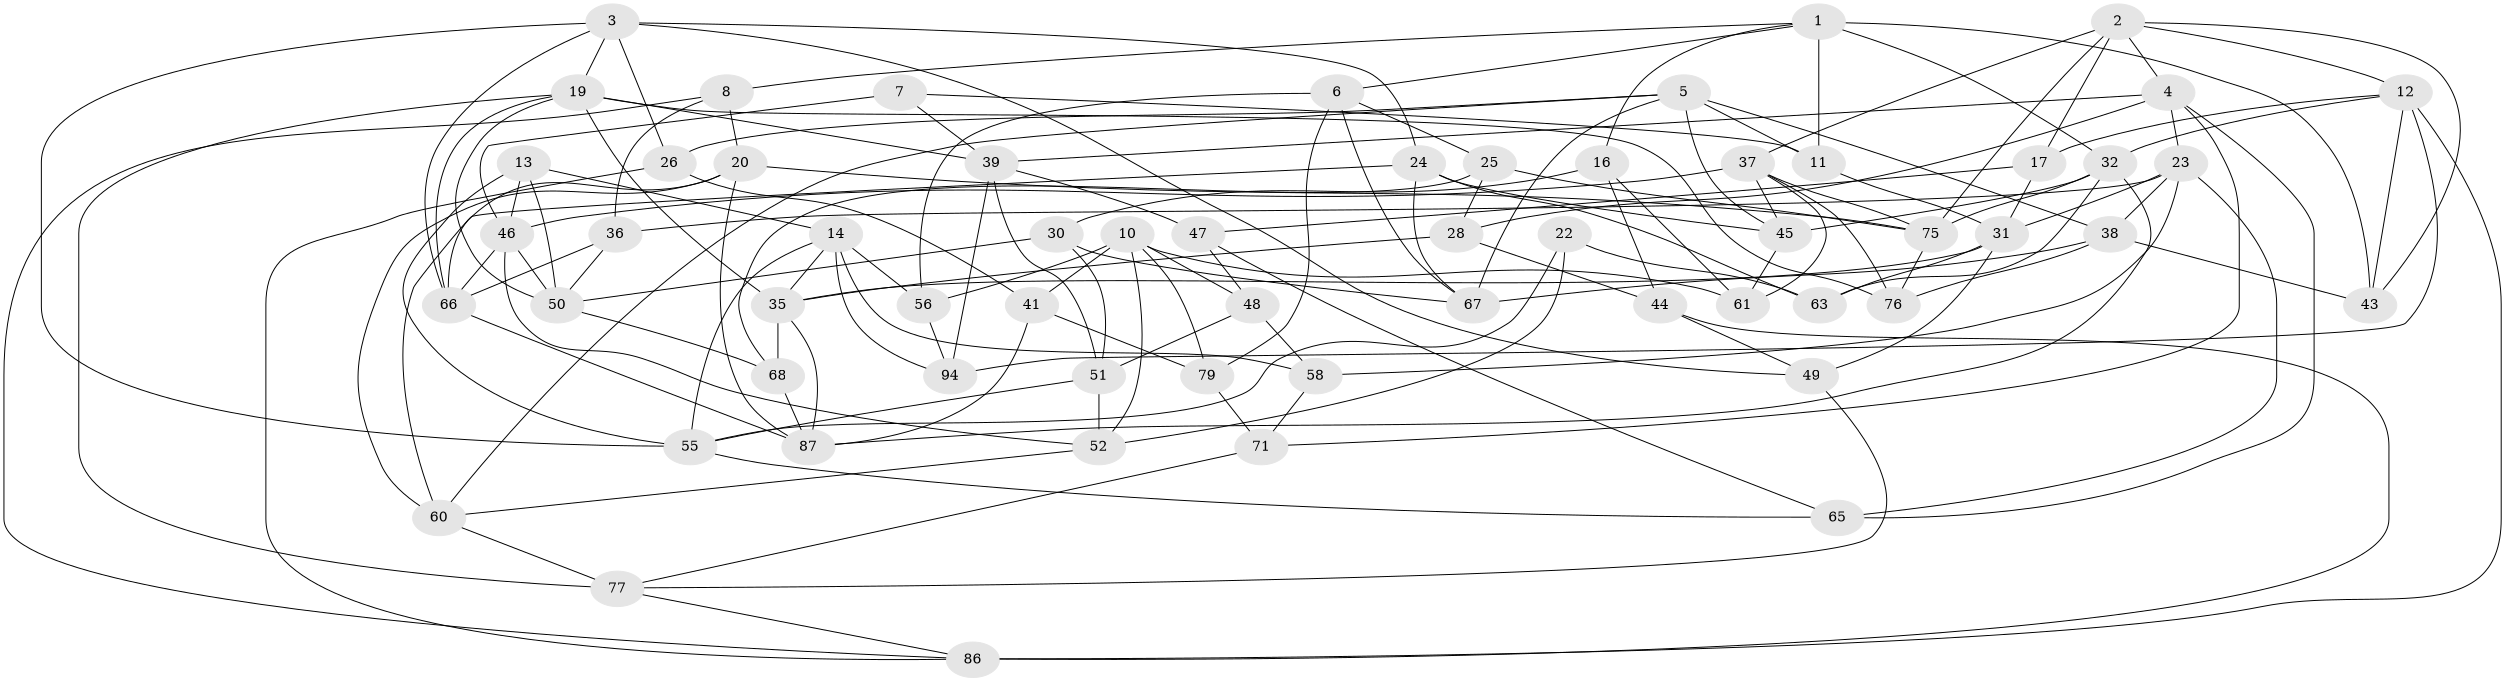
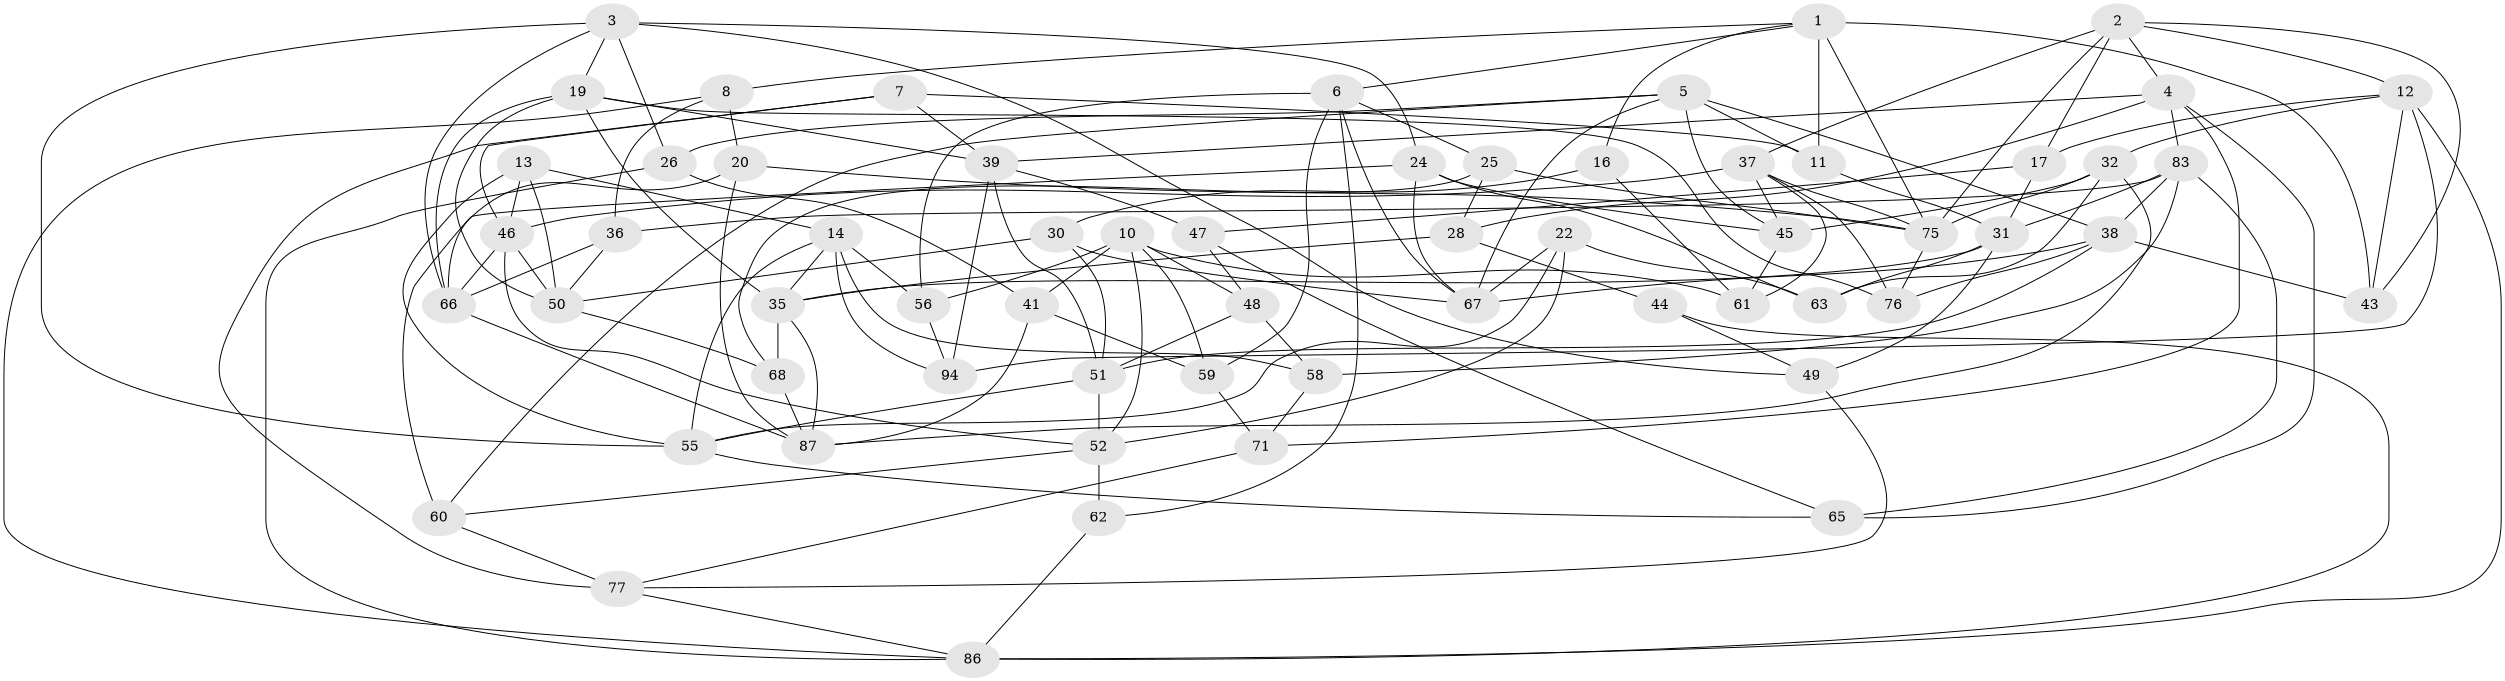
edge "1" -- "32": now "1" -- "75"
node "23": label "23" -> "83"
edge "20" -- "60": removed
edge "16" -- "44": removed
edge "22" -- "67": added
edge "19" -- "77": now "7" -- "77"
edge "38" -- "51": added
node "79": label "79" -> "59"
node "62": added
